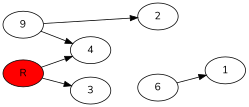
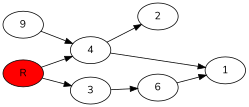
edge "9" -> "2": now "4" -> "2"
edge "4" -> "1": added
edge "3" -> "6": added
